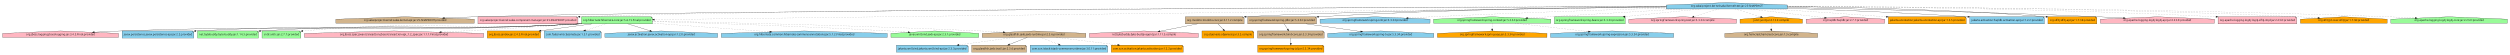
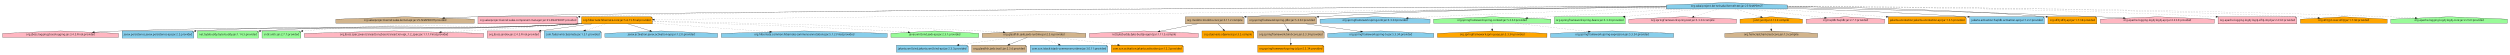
node "org.hibernate:hibernate-core:jar:5.6.15.Final:provided": fillcolor palegreen -> orange
node "org.jboss:jandex:jar:2.4.3.Final:provided": fillcolor orange -> lightpink
